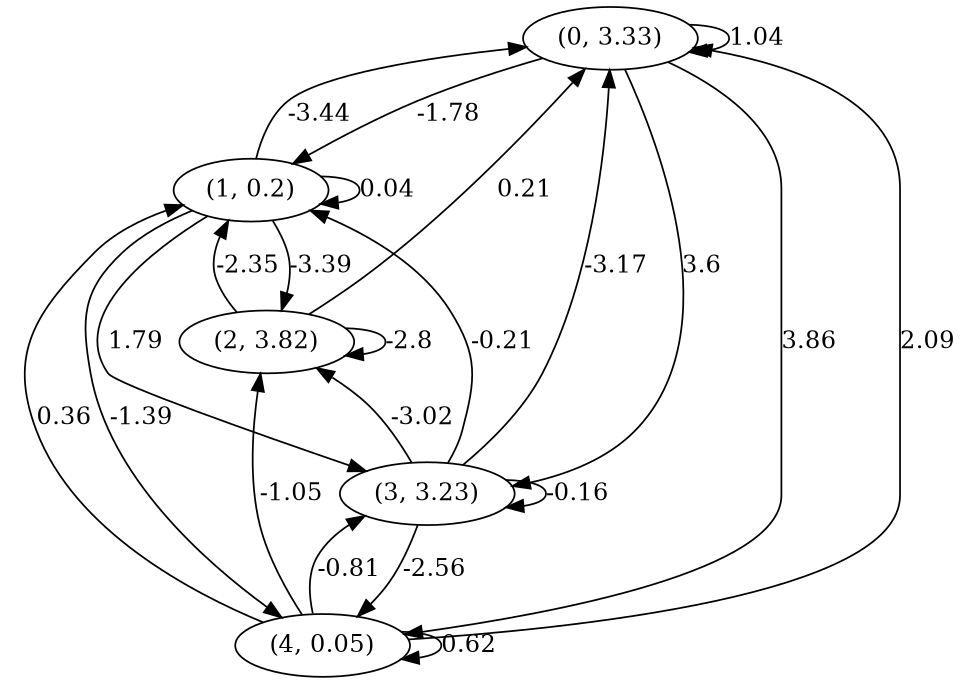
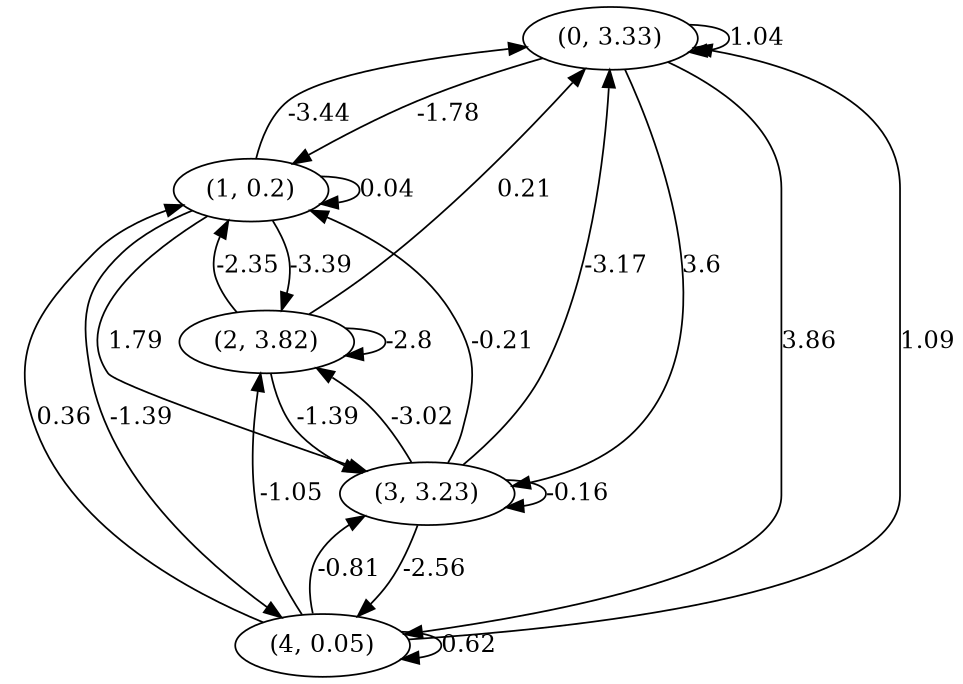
edge "(4, 0.05)" -> "(0, 3.33)": label "2.09" -> "1.09"
edge "(2, 3.82)" -> "(3, 3.23)": added, label "-1.39"
